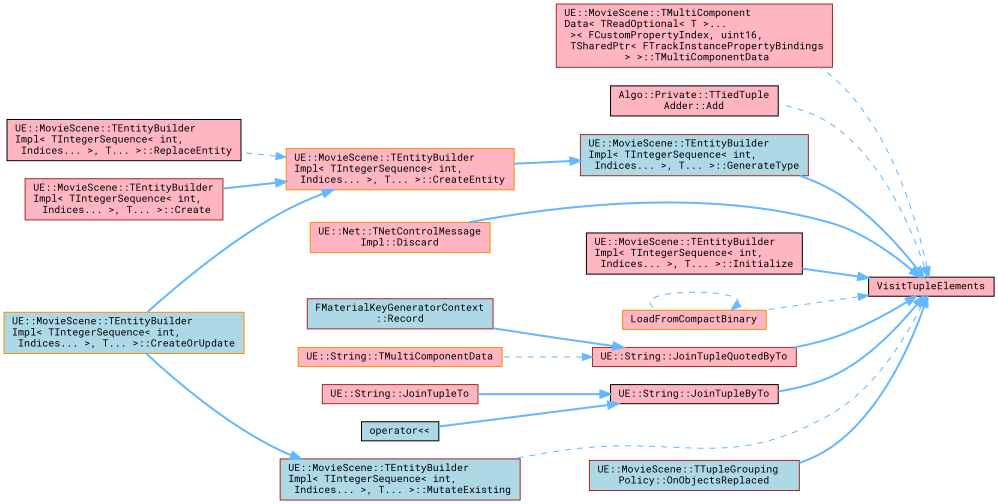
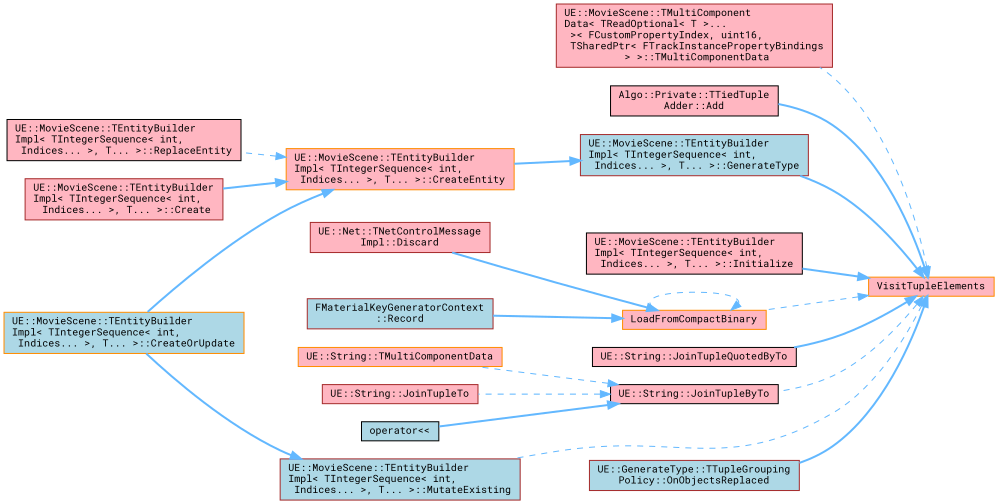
edge "Algo::Private::TTiedTuple Adder::Add" -> "VisitTupleElements": style dashed -> bold
edge "UE::Net::TNetControlMessage Impl::Discard" -> "VisitTupleElements": now "UE::Net::TNetControlMessage Impl::Discard" -> "LoadFromCompactBinary"
node "UE::Net::TNetControlMessage Impl::Discard": color darkorange -> brown
node "VisitTupleElements": color black -> darkorange
edge "FMaterialKeyGeneratorContext ::Record" -> "UE::String::JoinTupleQuotedByTo": now "FMaterialKeyGeneratorContext ::Record" -> "LoadFromCompactBinary"
edge "UE::String::TMultiComponentData" -> "UE::String::JoinTupleQuotedByTo": now "UE::String::TMultiComponentData" -> "UE::String::JoinTupleByTo"
node "UE::String::JoinTupleQuotedByTo": color brown -> black
edge "UE::String::JoinTupleByTo" -> "VisitTupleElements": style bold -> dashed
edge "UE::String::JoinTupleTo" -> "UE::String::JoinTupleByTo": style bold -> dashed
node "UE::MovieScene::TTupleGrouping Policy::OnObjectsReplaced": label "UE::MovieScene::TTupleGrouping Policy::OnObjectsReplaced" -> "UE::GenerateType::TTupleGrouping Policy::OnObjectsReplaced"
